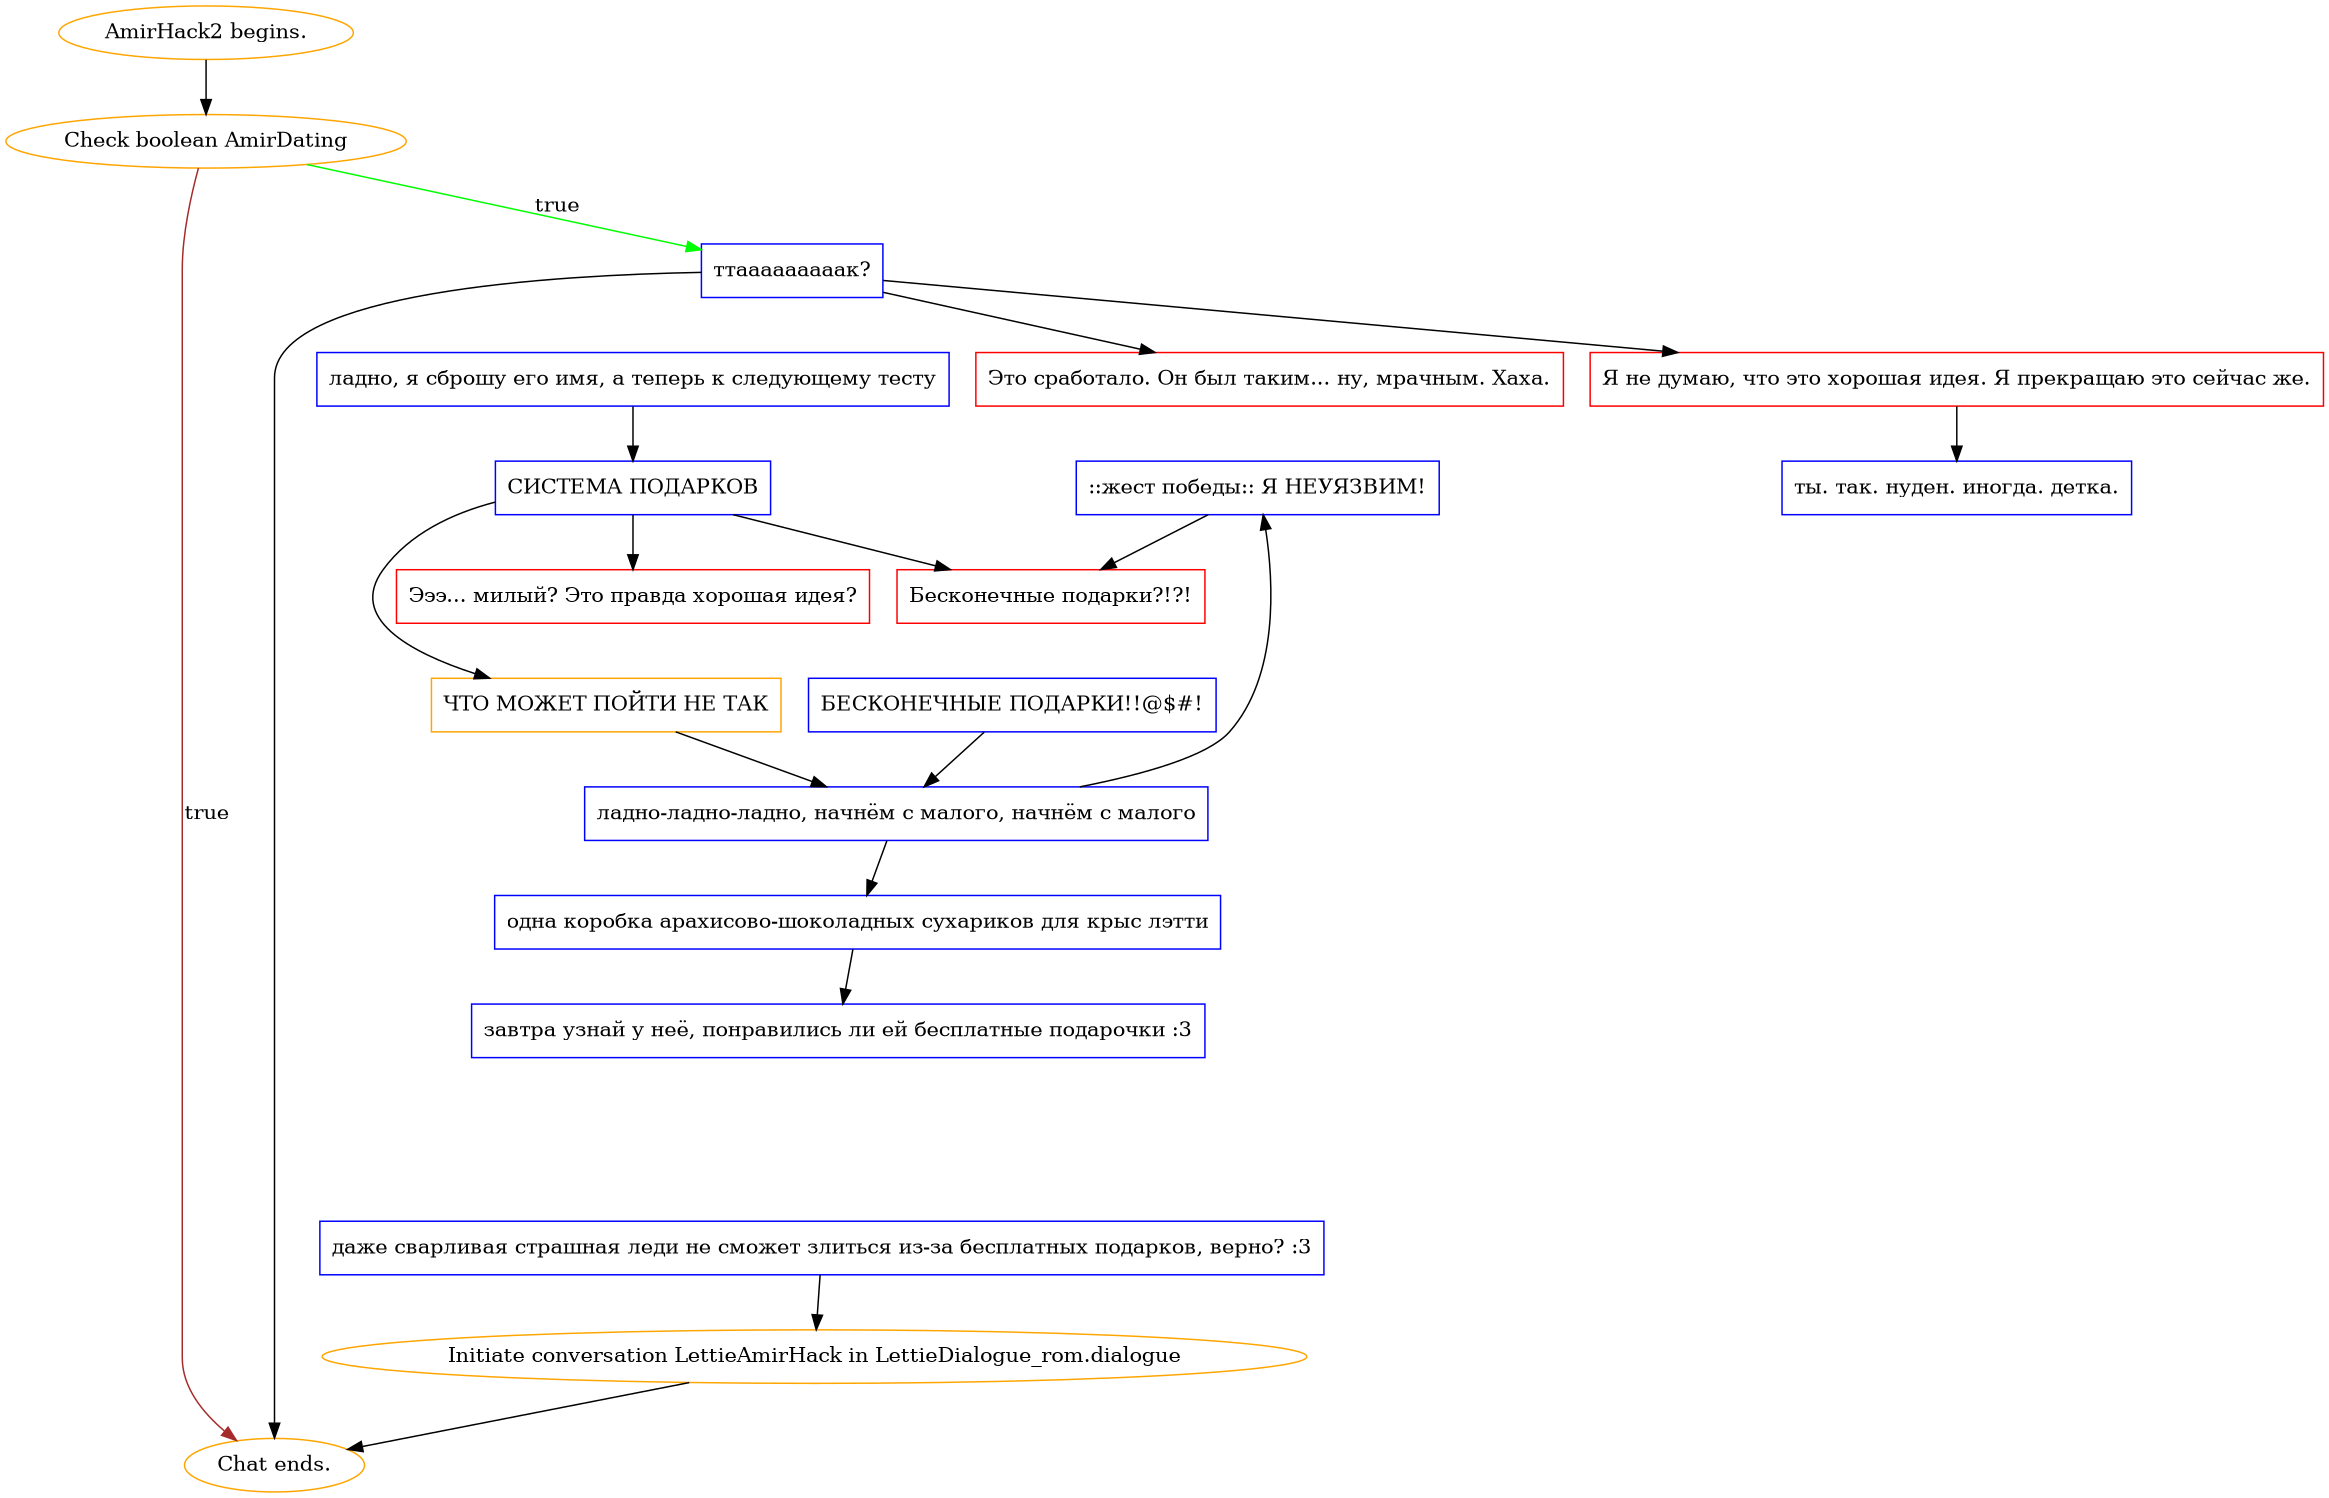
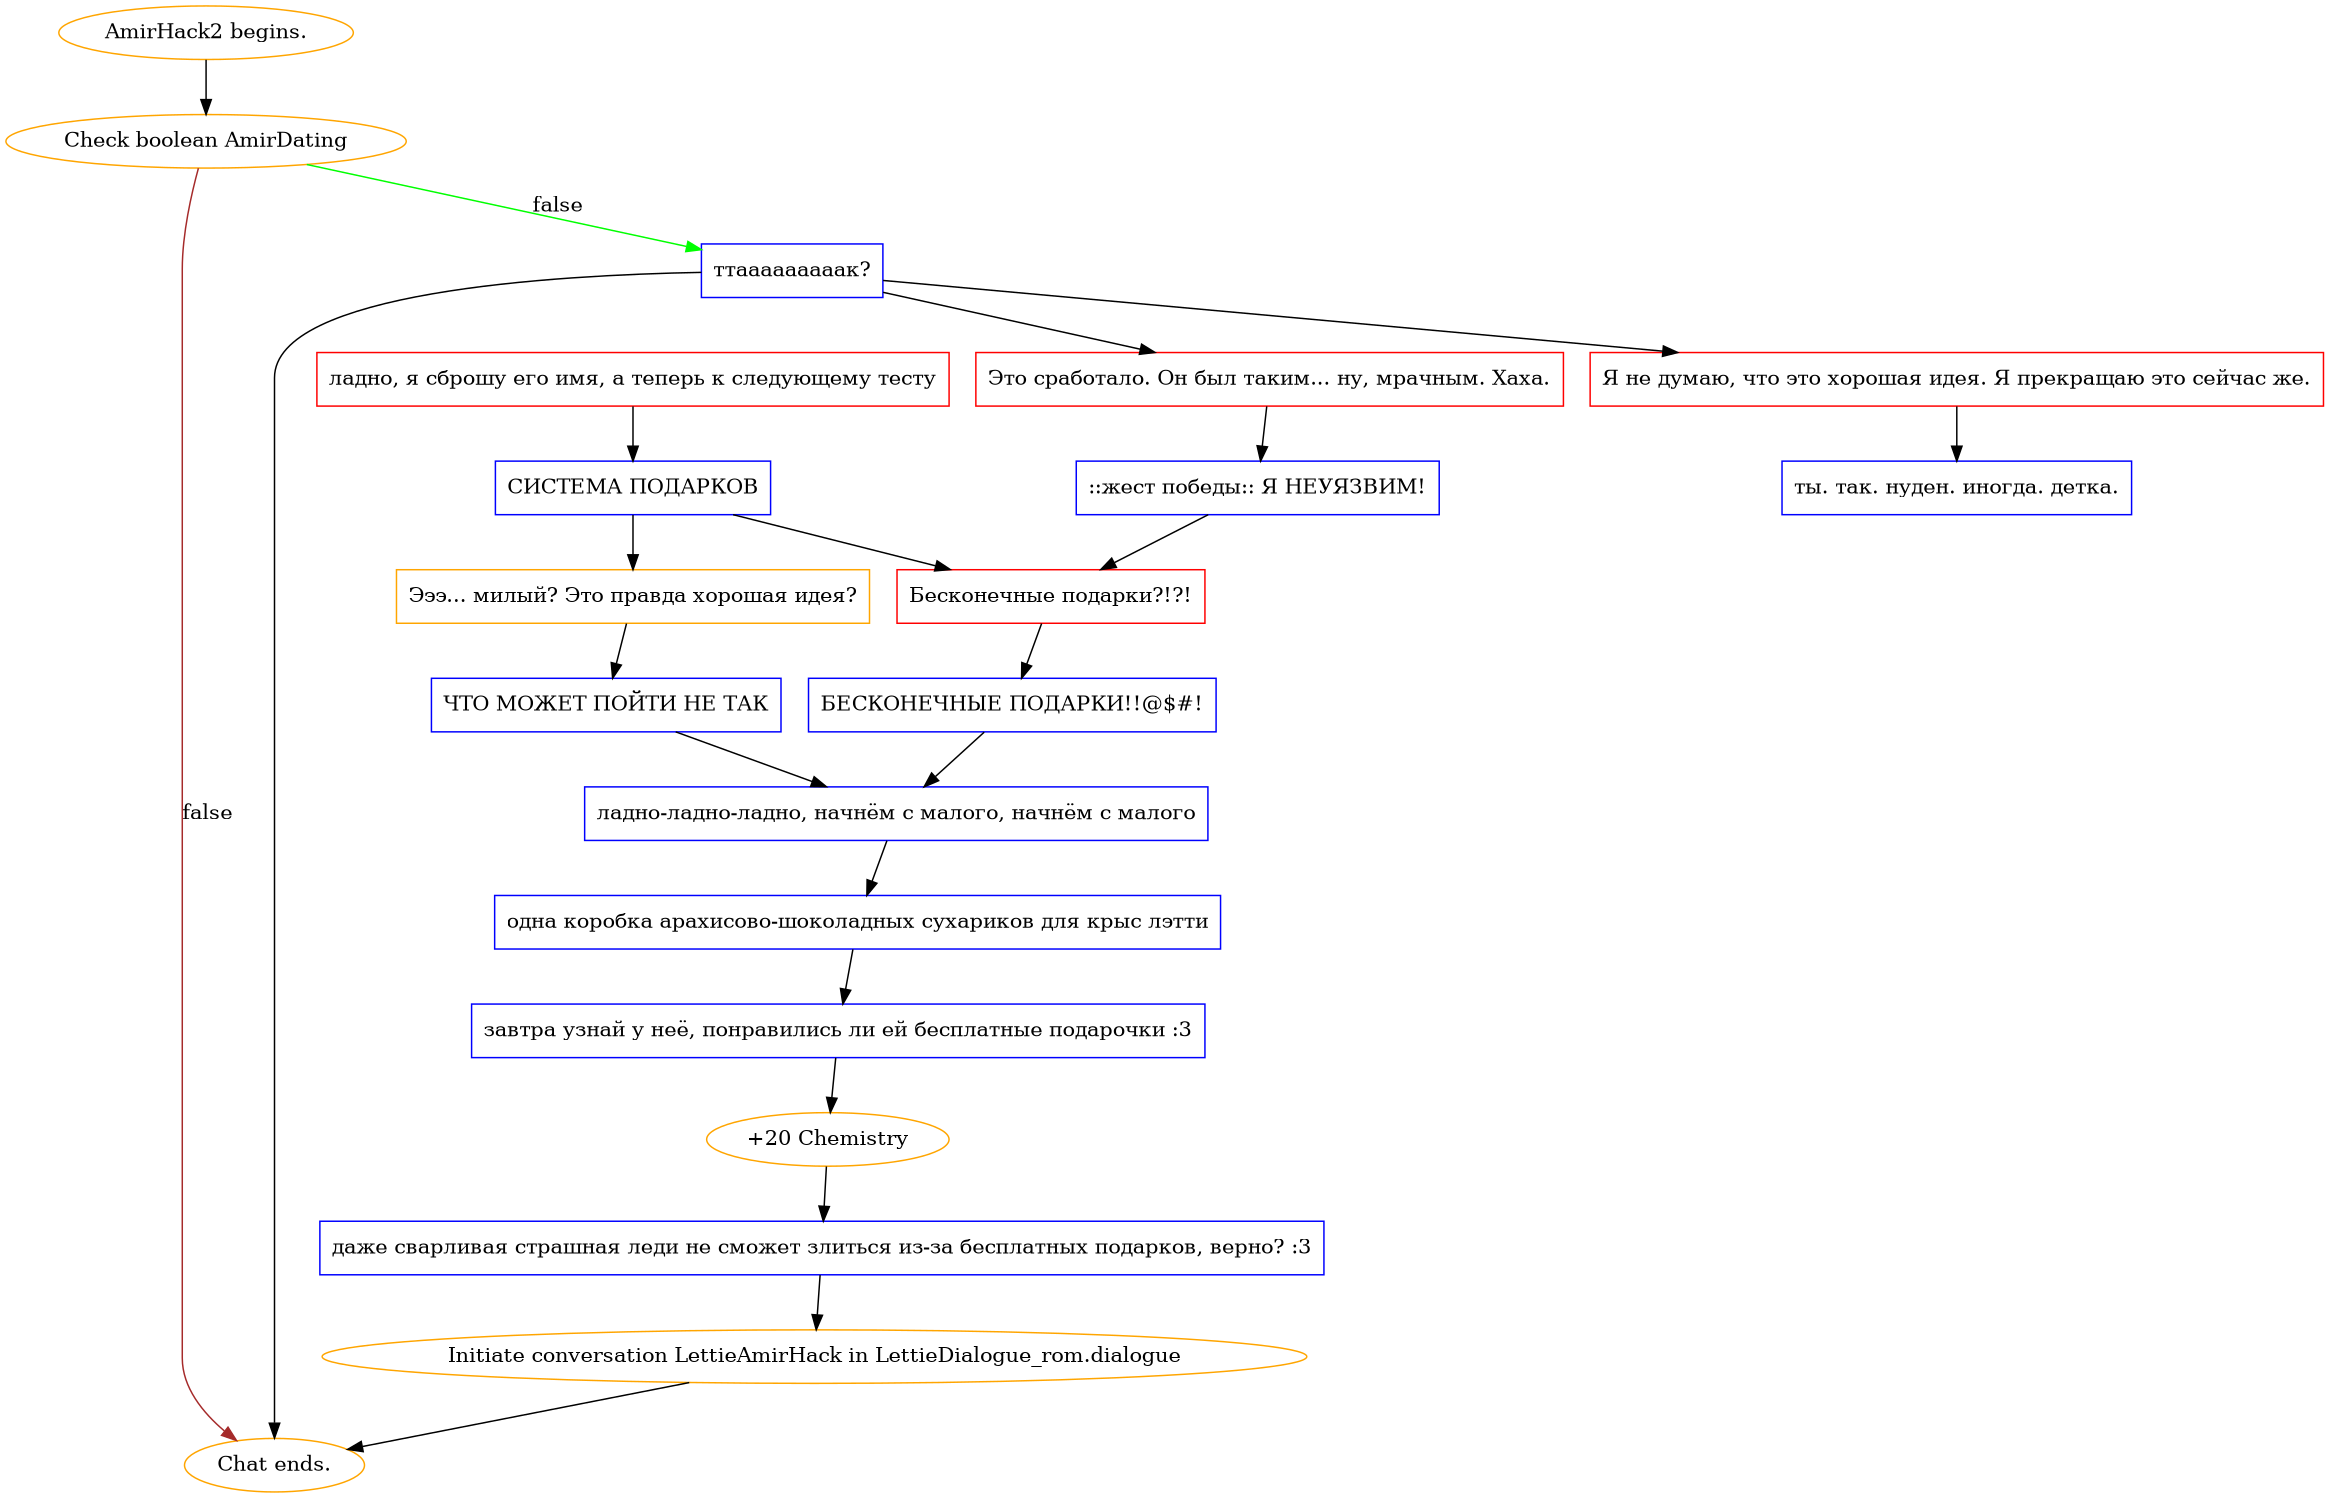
edge "Check boolean AmirDating" -> "ттааааааааак?": label "true" -> "false"
node "ладно, я сброшу его имя, а теперь к следующему тесту": color blue -> red
edge "СИСТЕМА ПОДАРКОВ" -> "ЧТО МОЖЕТ ПОЙТИ НЕ ТАК": now "Эээ... милый? Это правда хорошая идея?" -> "ЧТО МОЖЕТ ПОЙТИ НЕ ТАК"
node "Эээ... милый? Это правда хорошая идея?": color red -> orange
edge "Бесконечные подарки?!?!" -> "БЕСКОНЕЧНЫЕ ПОДАРКИ!!@$#!": added
node "ЧТО МОЖЕТ ПОЙТИ НЕ ТАК": color orange -> blue
edge "ладно-ладно-ладно, начнём с малого, начнём с малого" -> "::жест победы:: Я НЕУЯЗВИМ!": now "Это сработало. Он был таким... ну, мрачным. Хаха." -> "::жест победы:: Я НЕУЯЗВИМ!"
edge "Check boolean AmirDating" -> "Chat ends.": label "true" -> "false"
node "+20 Chemistry": added
